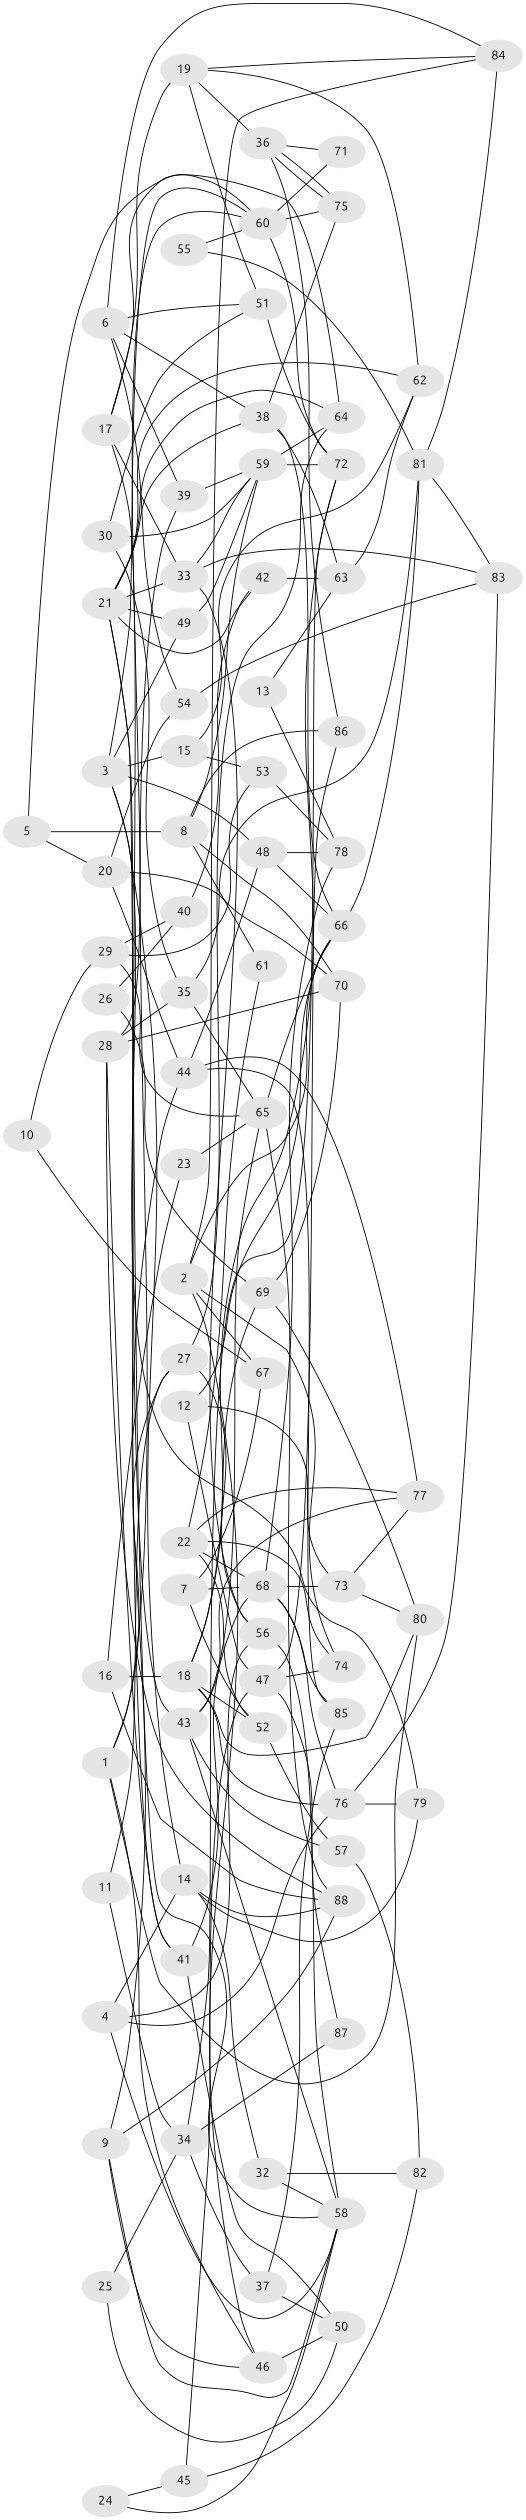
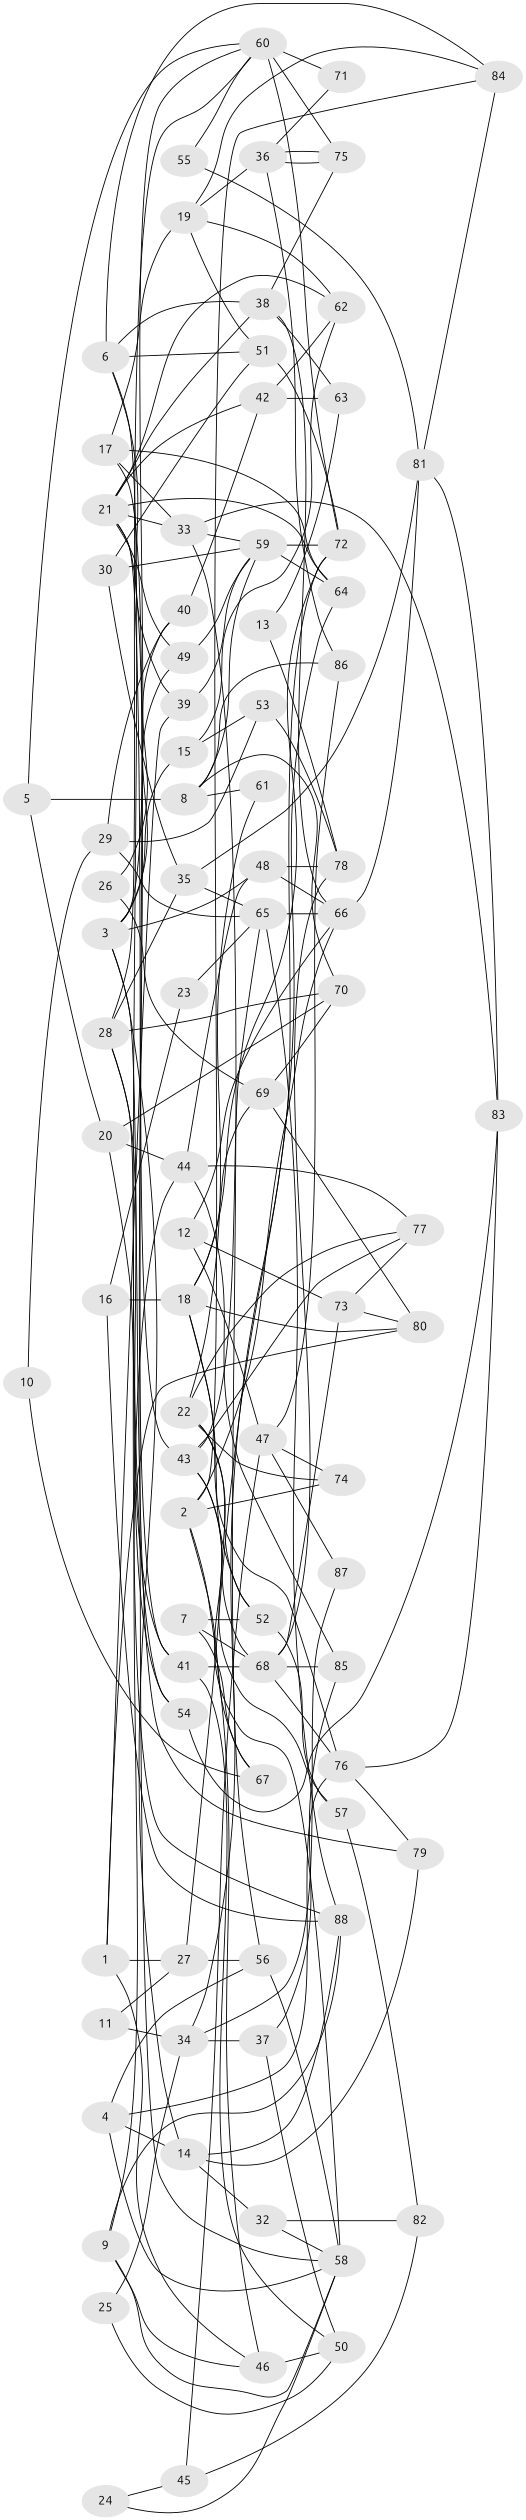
edge "62" -- "63": now "62" -- "42"
